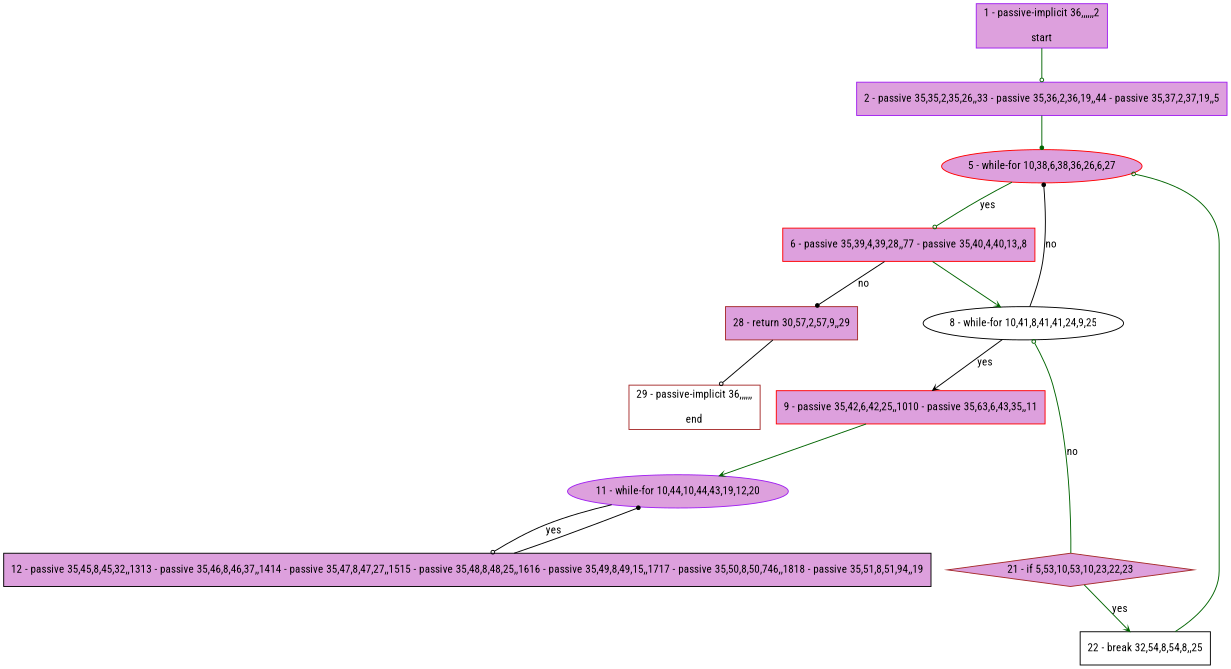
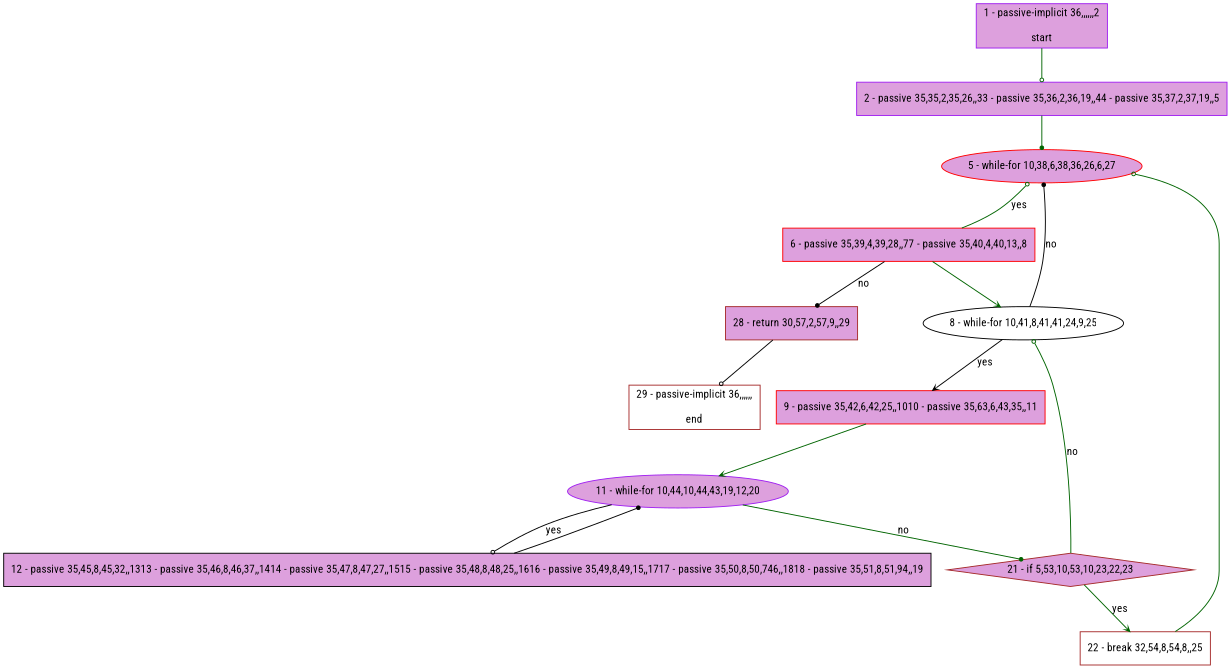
edge "5 - while-for 10,38,6,38,36,26,6,27" -> "6 - passive 35,39,4,39,28,,77 - passive 35,40,4,40,13,,8": reversed
edge "11 - while-for 10,44,10,44,43,19,12,20" -> "21 - if 5,53,10,53,10,23,22,23": added, label "no"
node "22 - break 32,54,8,54,8,,25": color black -> brown
